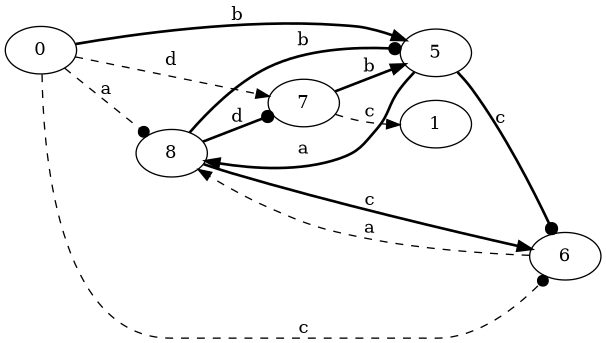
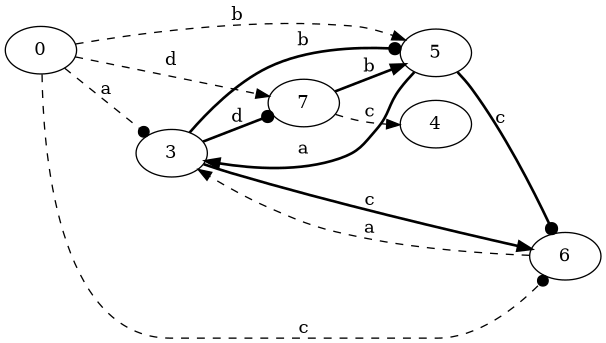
edge "0" -> "5": style bold -> dashed
node "1": label "1" -> "4"
node "8": label "8" -> "3"
